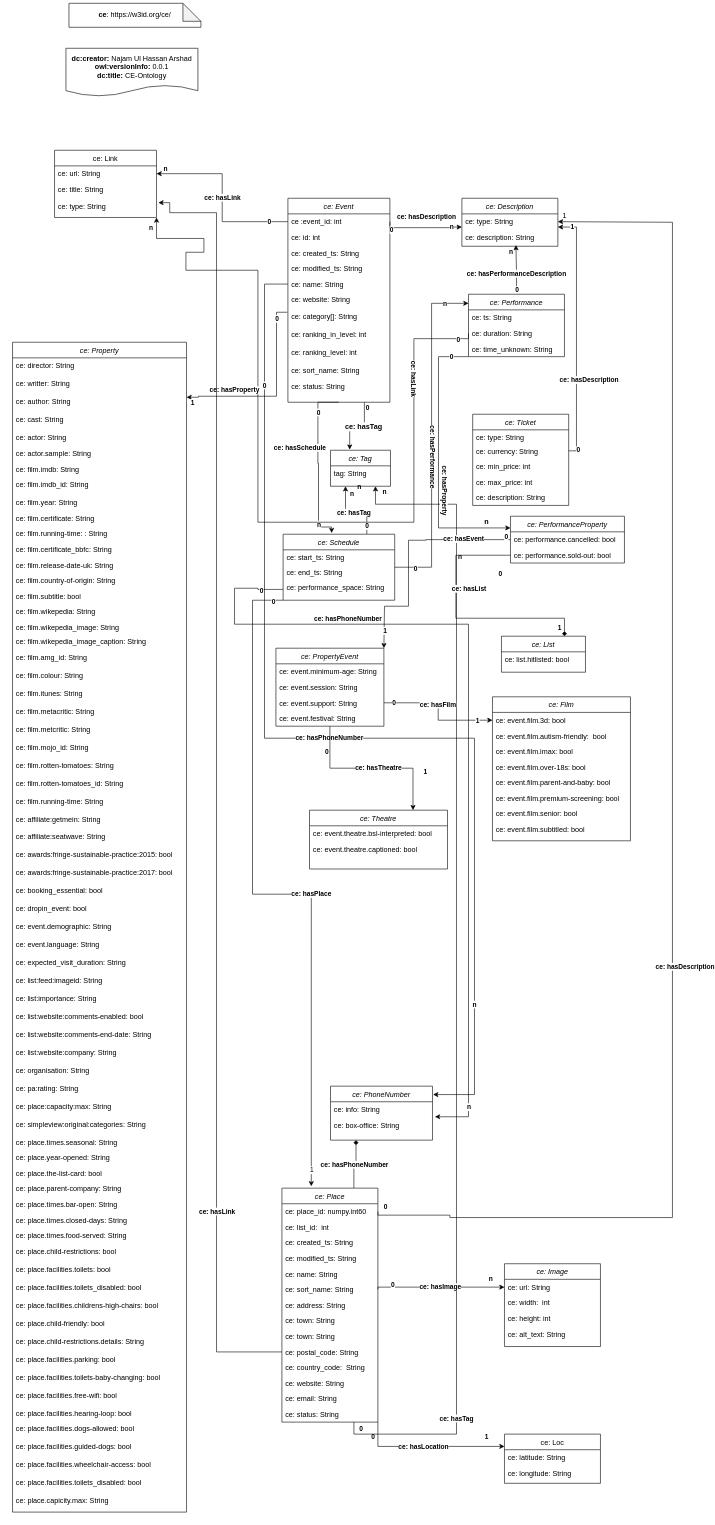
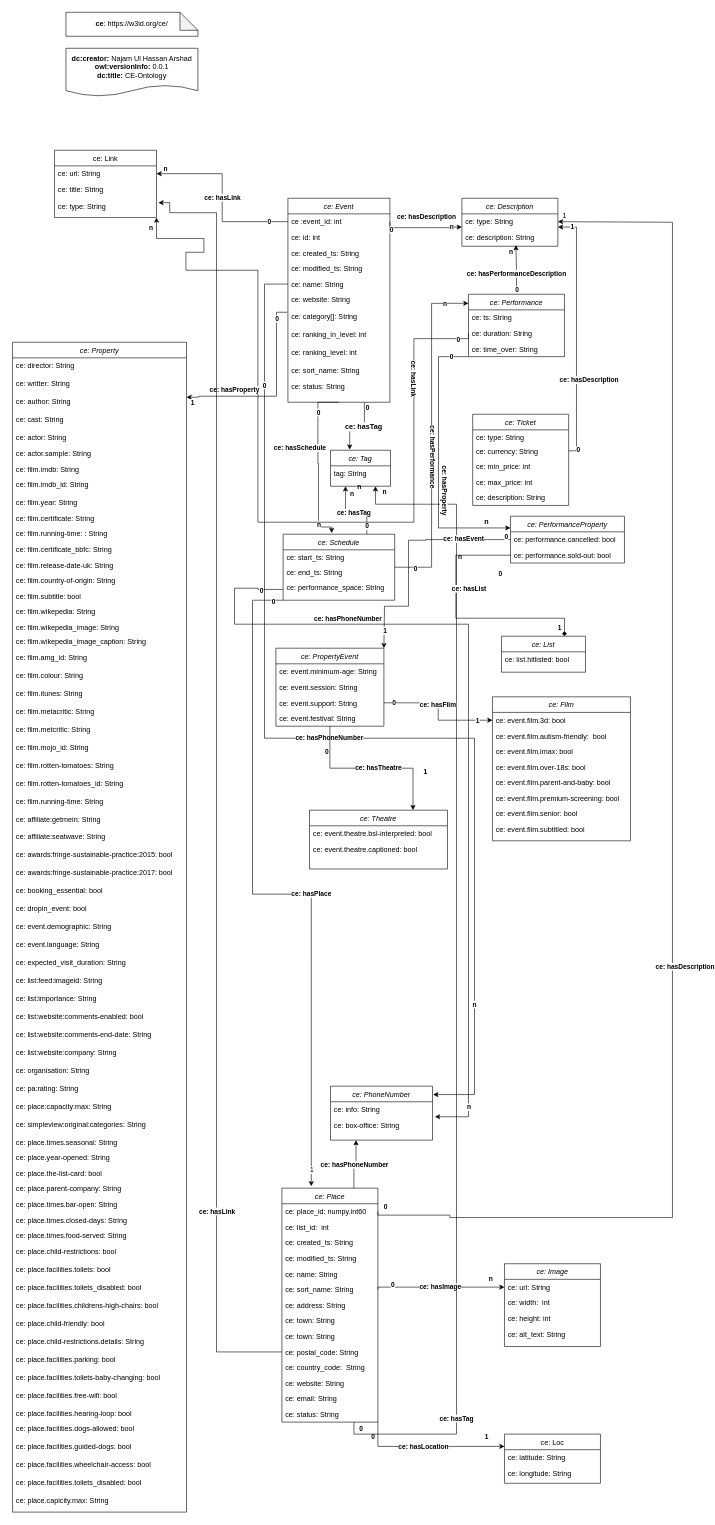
node "ce: https://w3id.org/ce/": moved (135, 15) -> (132, 24)
node "ce: time_unknown: String": label "ce: time_unknown: String" -> "ce: time_over: String"
edge "ce: Place" -> "ce: PhoneNumber": arrowhead diamond -> classic
